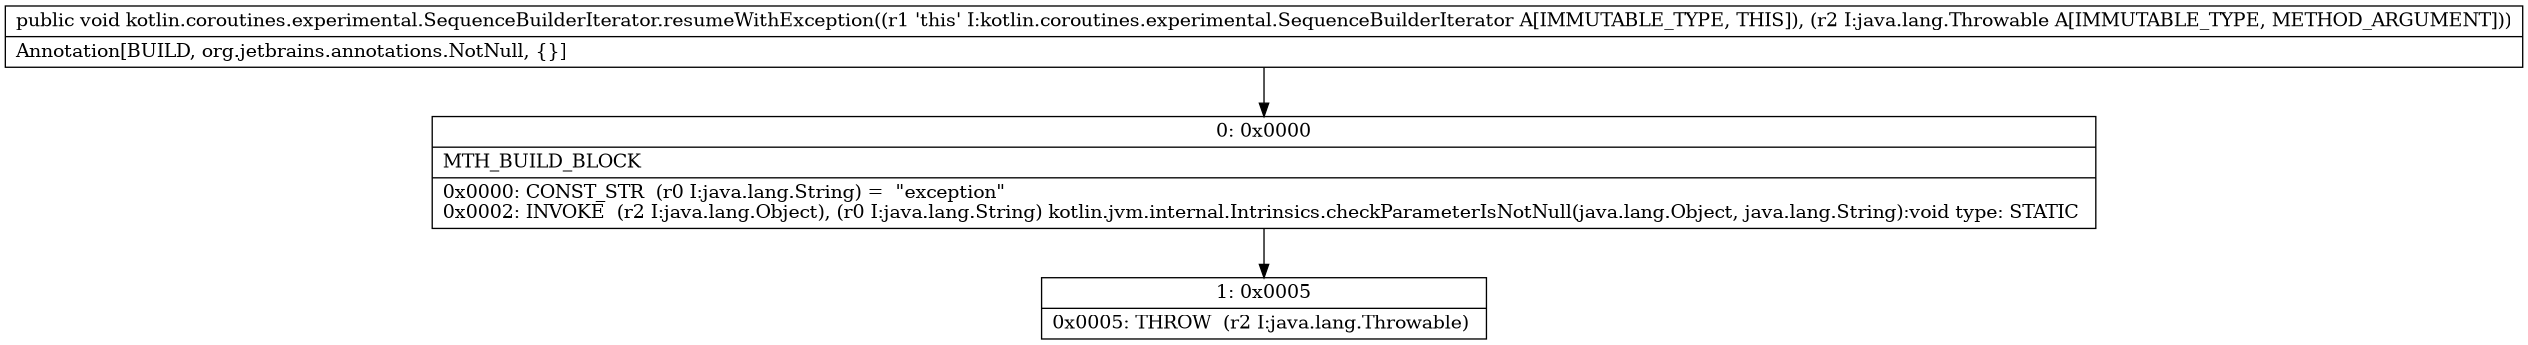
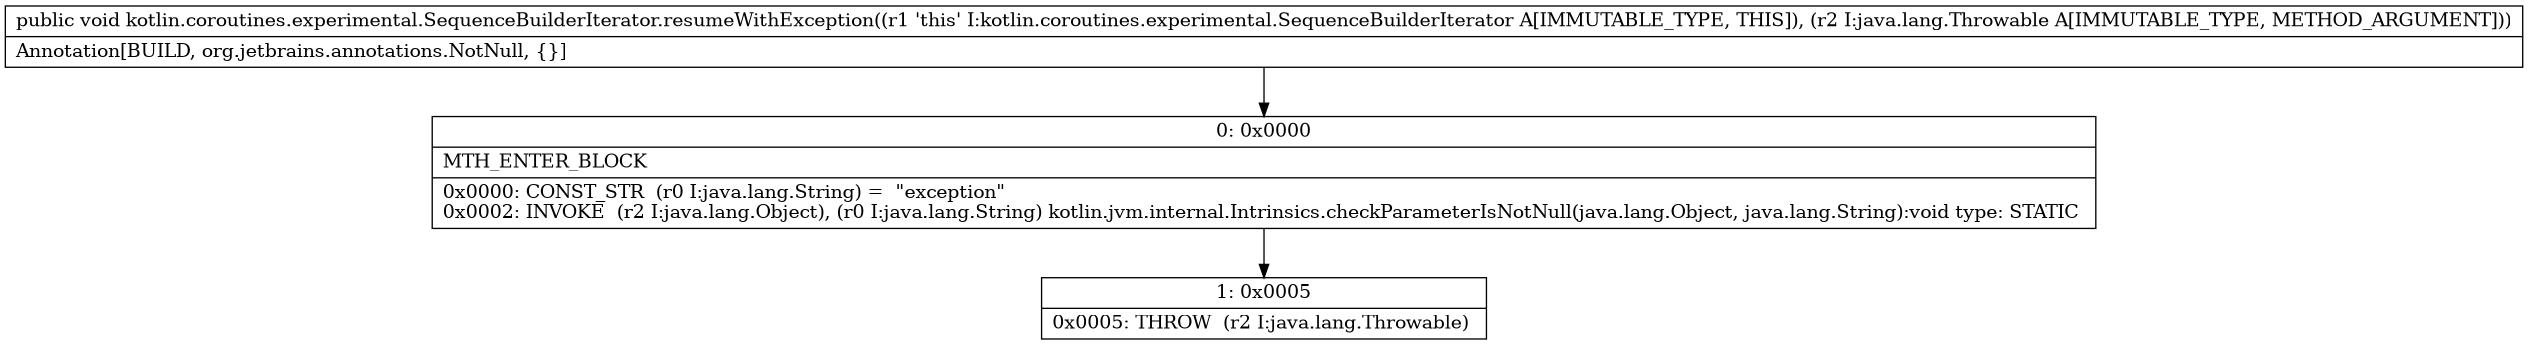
node "0: 0x0000": text "MTH_BUILD_BLOCK" -> "MTH_ENTER_BLOCK"
